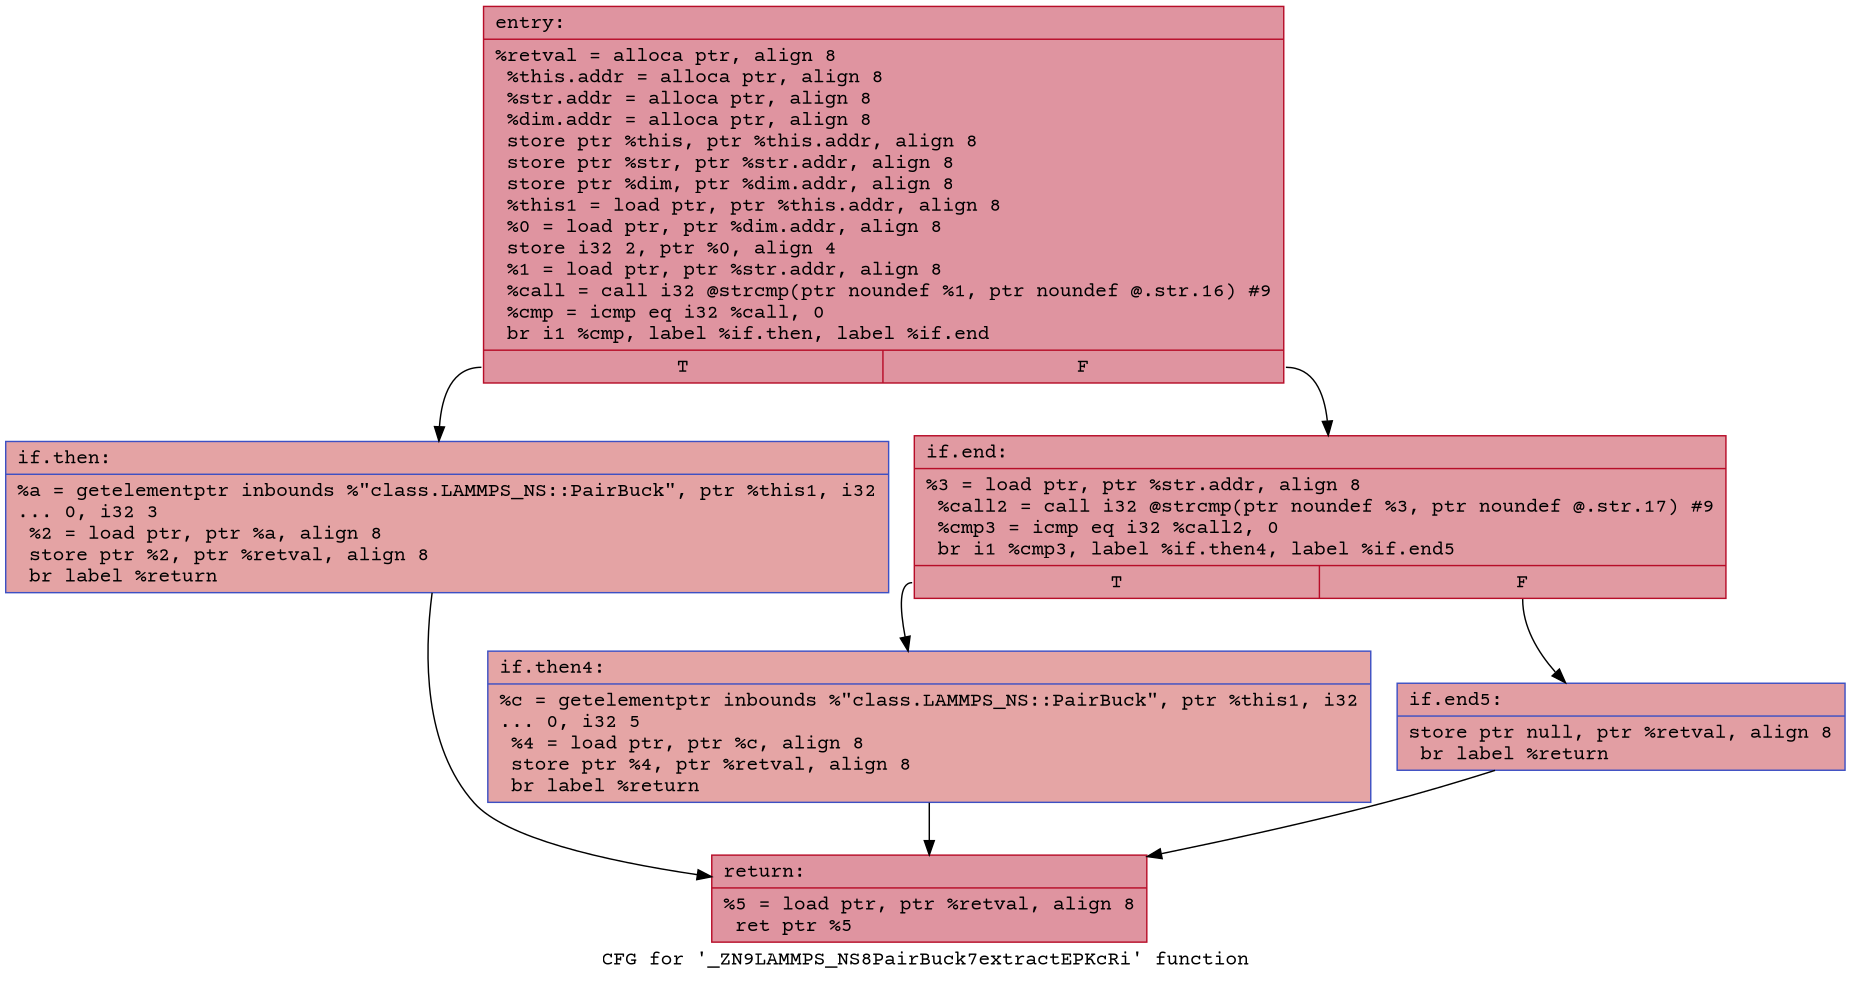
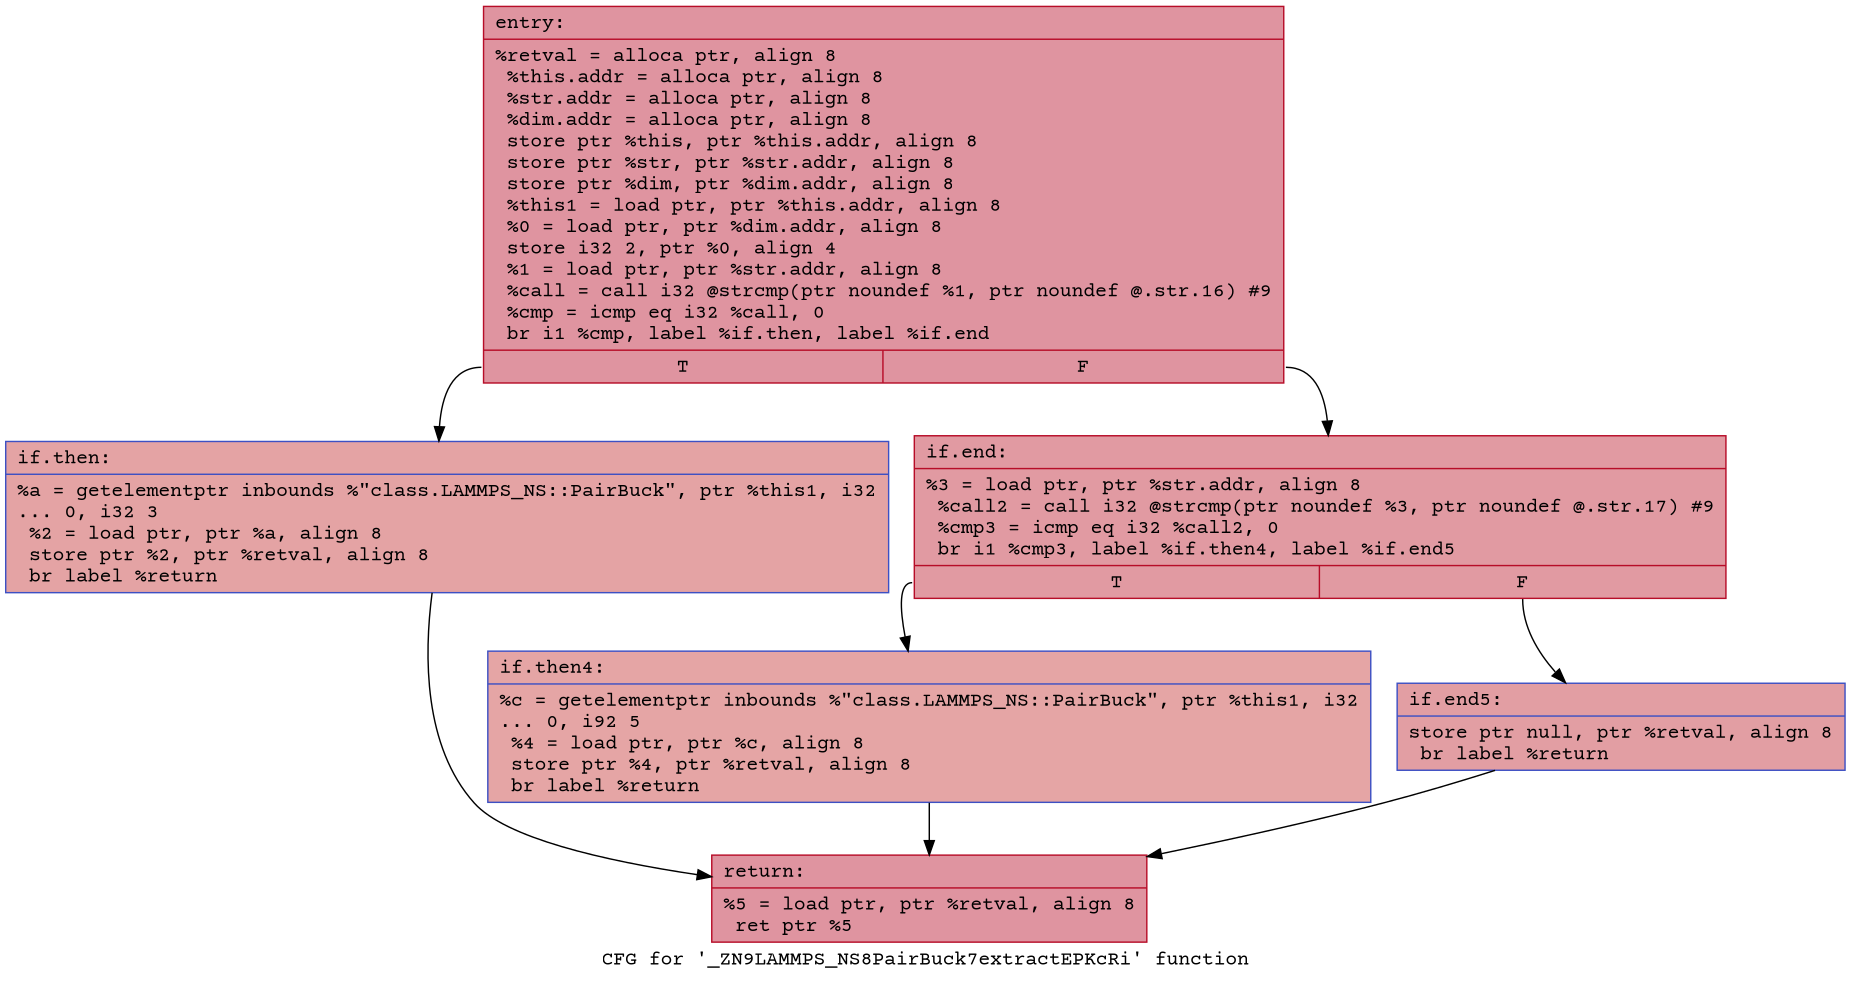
node "if.then4:": text "... 0, i32 5" -> "... 0, i92 5"
